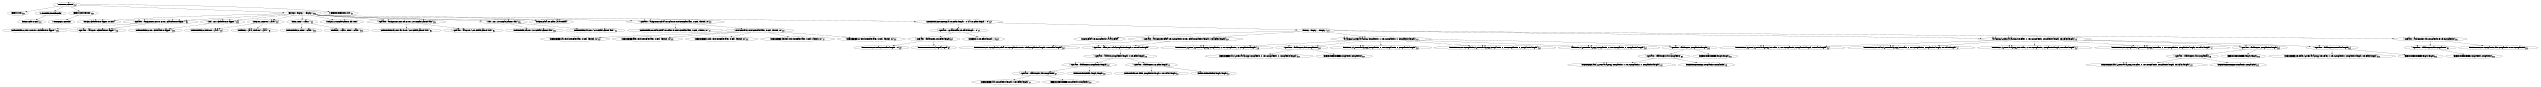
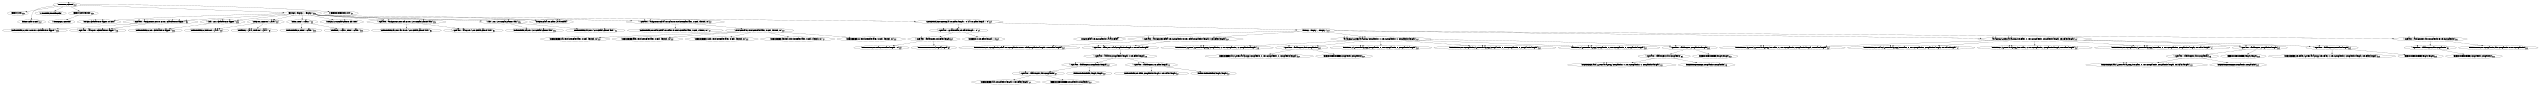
edge "(MODIFIER,PROTECTED)" -> "(PARAM,File srcDir)": now "(METHOD,scanDir)" -> "(PARAM,File srcDir)"
